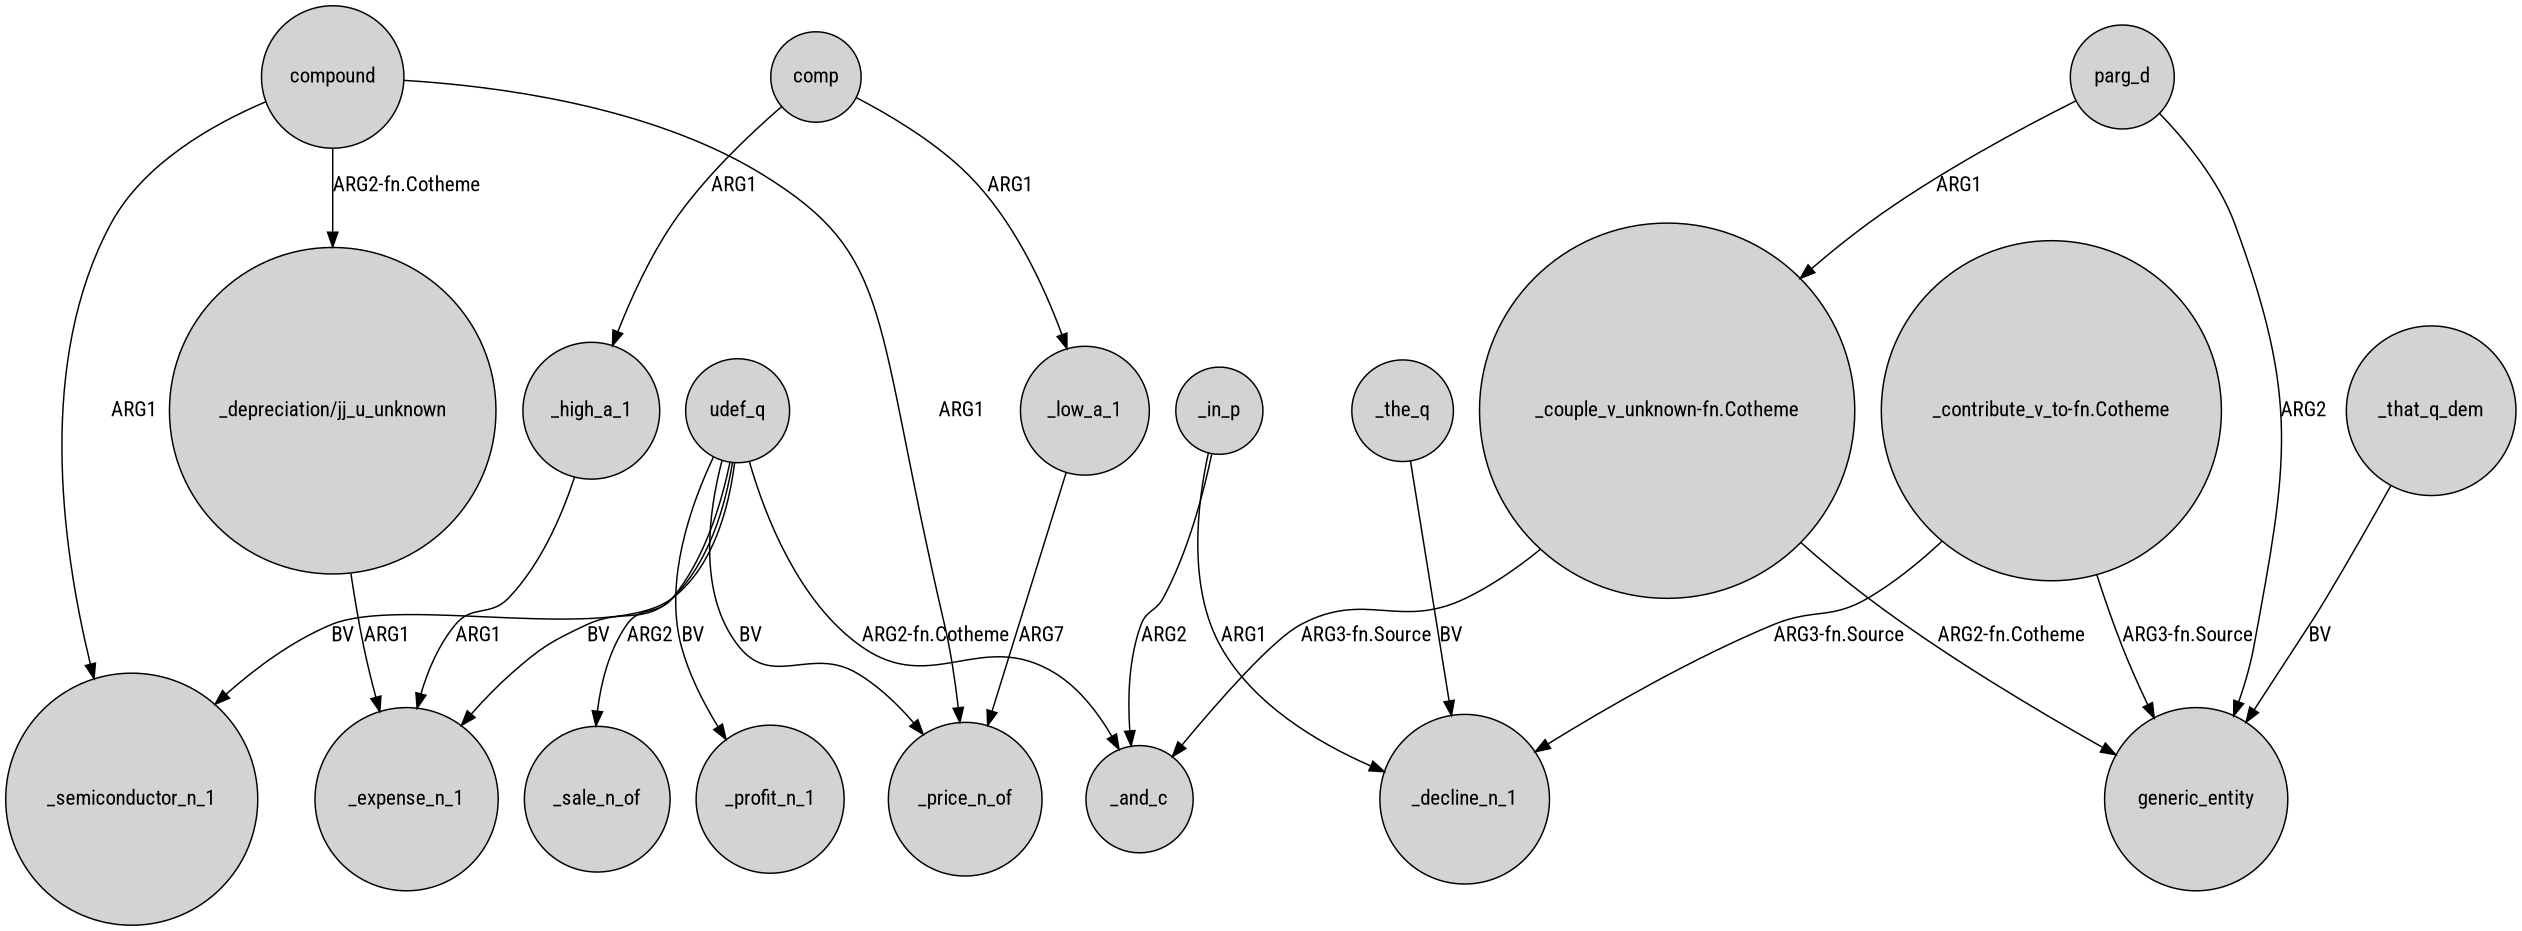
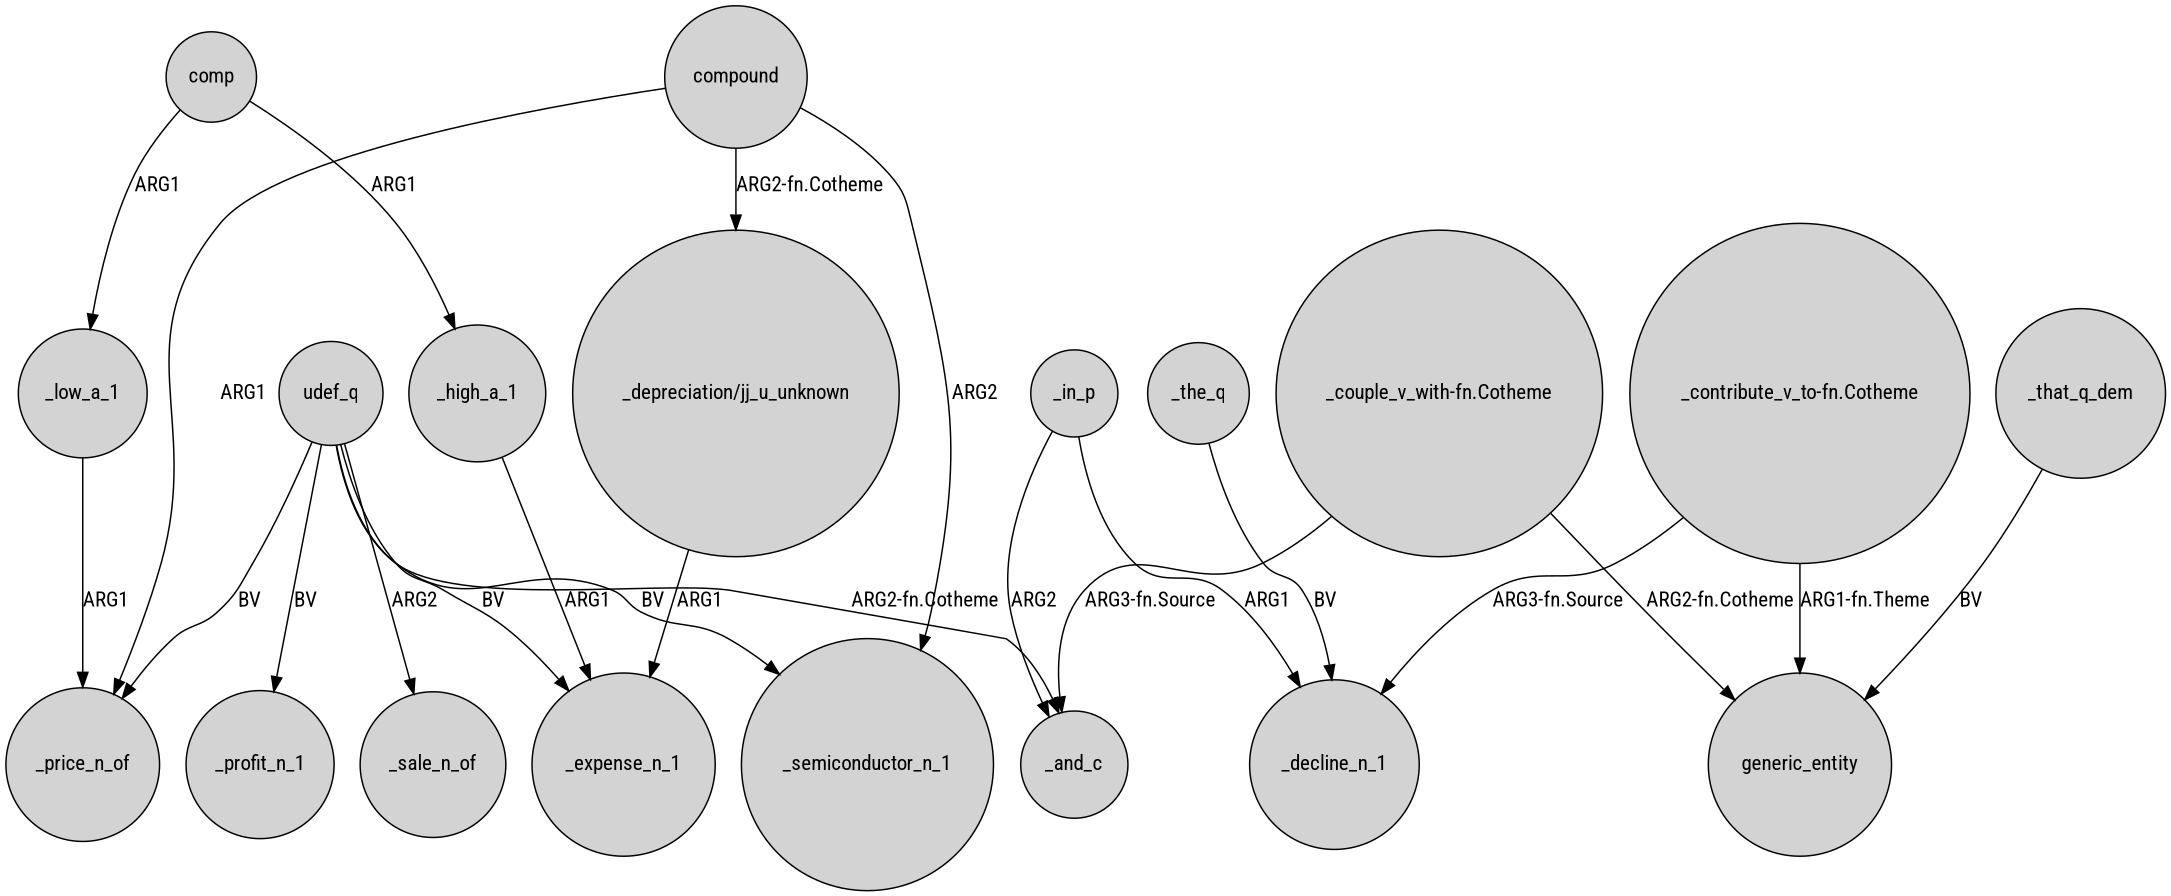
node "parg_d": removed
edge "compound" -> "_semiconductor_n_1": label "ARG1" -> "ARG2"
node "_couple_v_unknown-fn.Cotheme": label "_couple_v_unknown-fn.Cotheme" -> "_couple_v_with-fn.Cotheme"
edge "_low_a_1" -> "_price_n_of": label "ARG7" -> "ARG1"
edge "_contribute_v_to-fn.Cotheme" -> "generic_entity": label "ARG3-fn.Source" -> "ARG1-fn.Theme"
